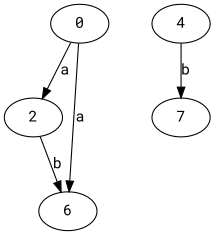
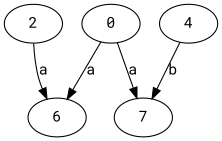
edge "0" -> "2": now "0" -> "7"
edge "2" -> "6": label "b" -> "a"
